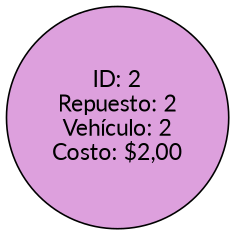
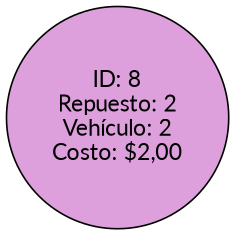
node "ID: 2 Repuesto: 2 Vehículo: 2 Costo: $2,00": label "ID: 2 Repuesto: 2 Vehículo: 2 Costo: $2,00" -> "ID: 8 Repuesto: 2 Vehículo: 2 Costo: $2,00"
